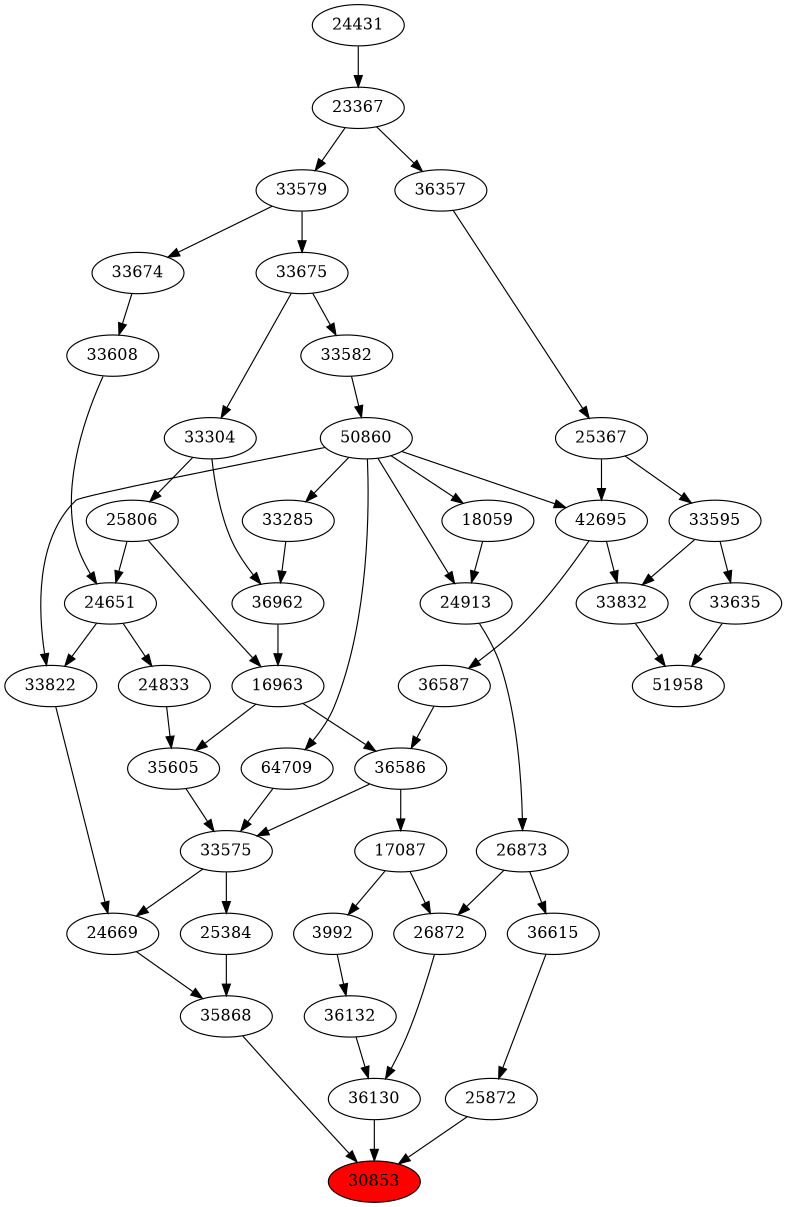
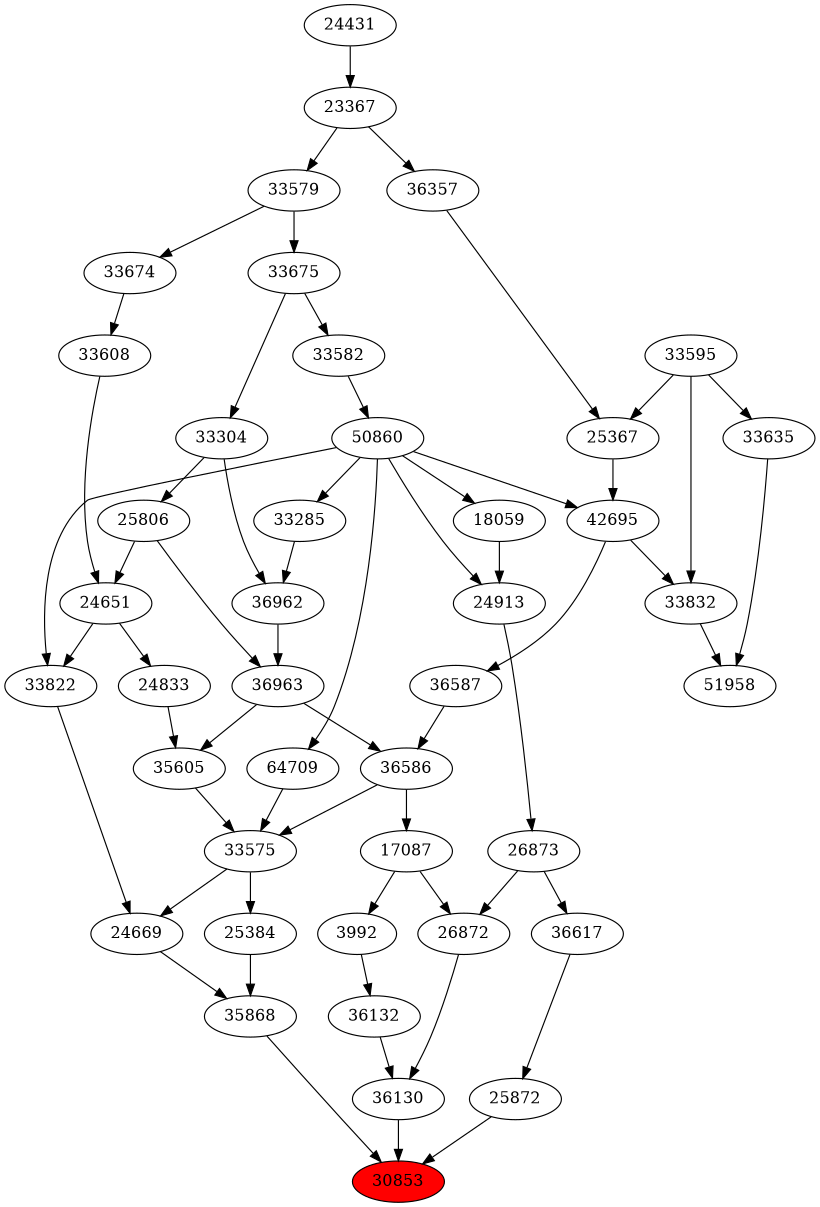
edge "25367" -> "33595": reversed
node "16963": label "16963" -> "36963"
node "36615": label "36615" -> "36617"
